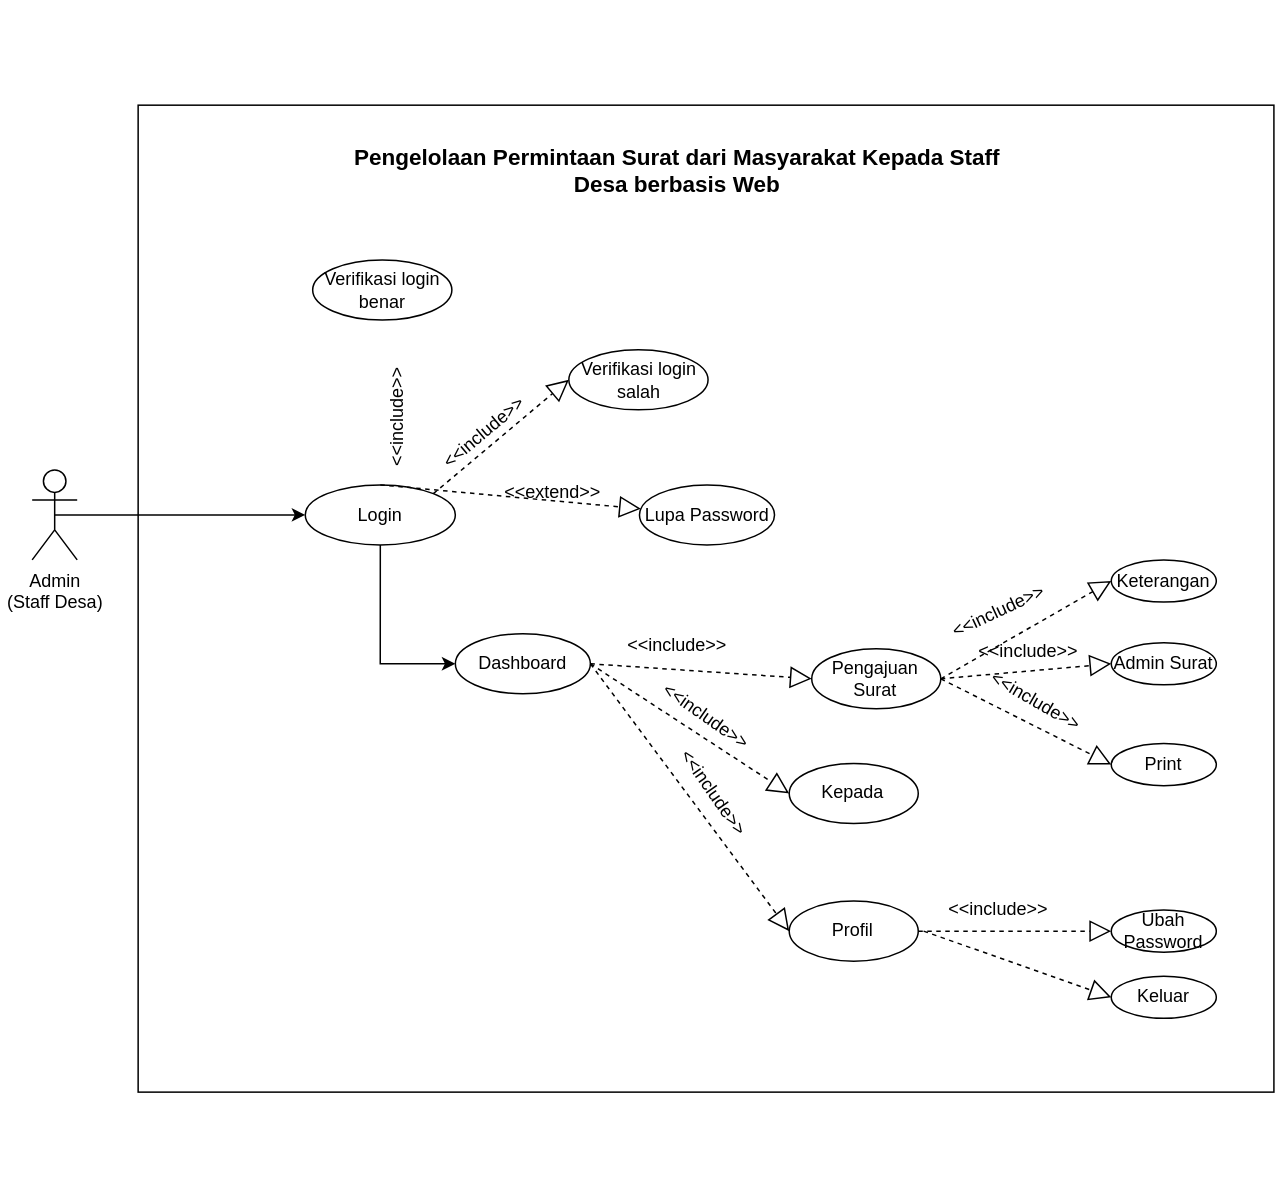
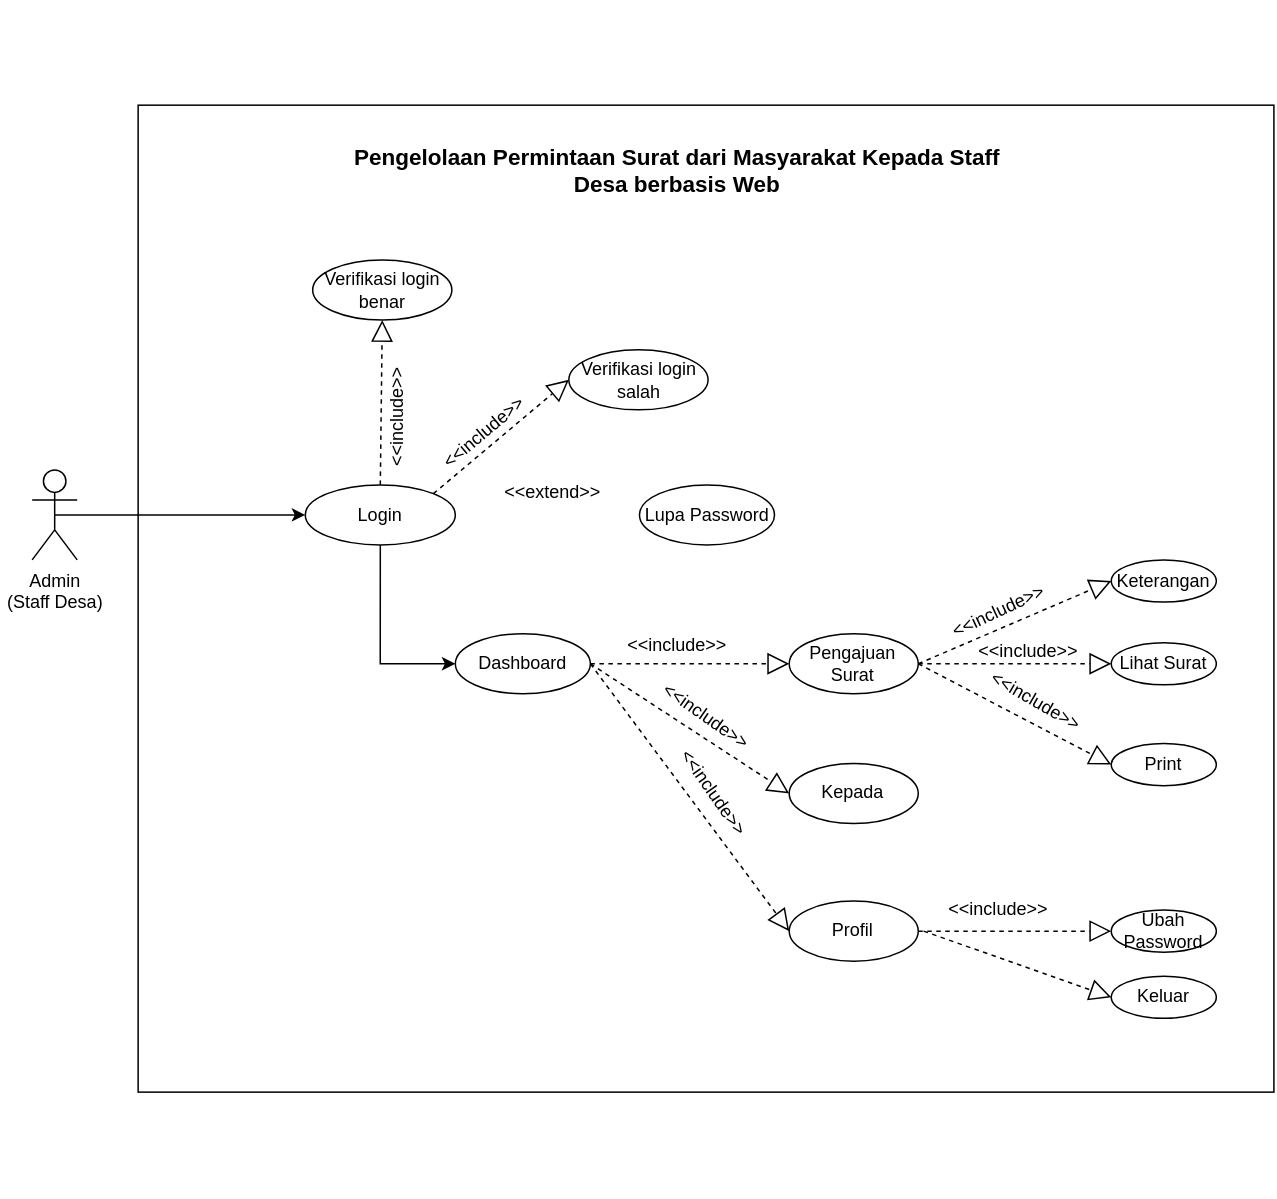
edge "Login" -> "Lupa Password": now "Login" -> "Verifikasi login benar"
node "Admin Surat": label "Admin Surat" -> "Lihat Surat"
node "Pengajuan Surat": moved (876, 678) -> (853, 663)
